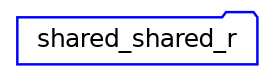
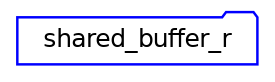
node "shared_shared_r": label "shared_shared_r" -> "shared_buffer_r"
